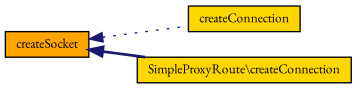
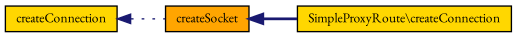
edge "createConnection" -> "createSocket": reversed
